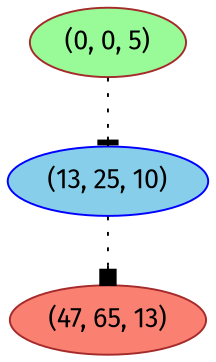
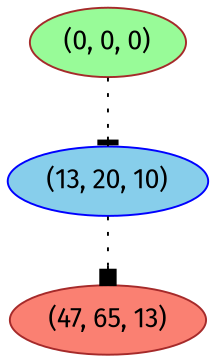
node "(0, 0, 5)": label "(0, 0, 5)" -> "(0, 0, 0)"
node "(13, 25, 10)": label "(13, 25, 10)" -> "(13, 20, 10)"
